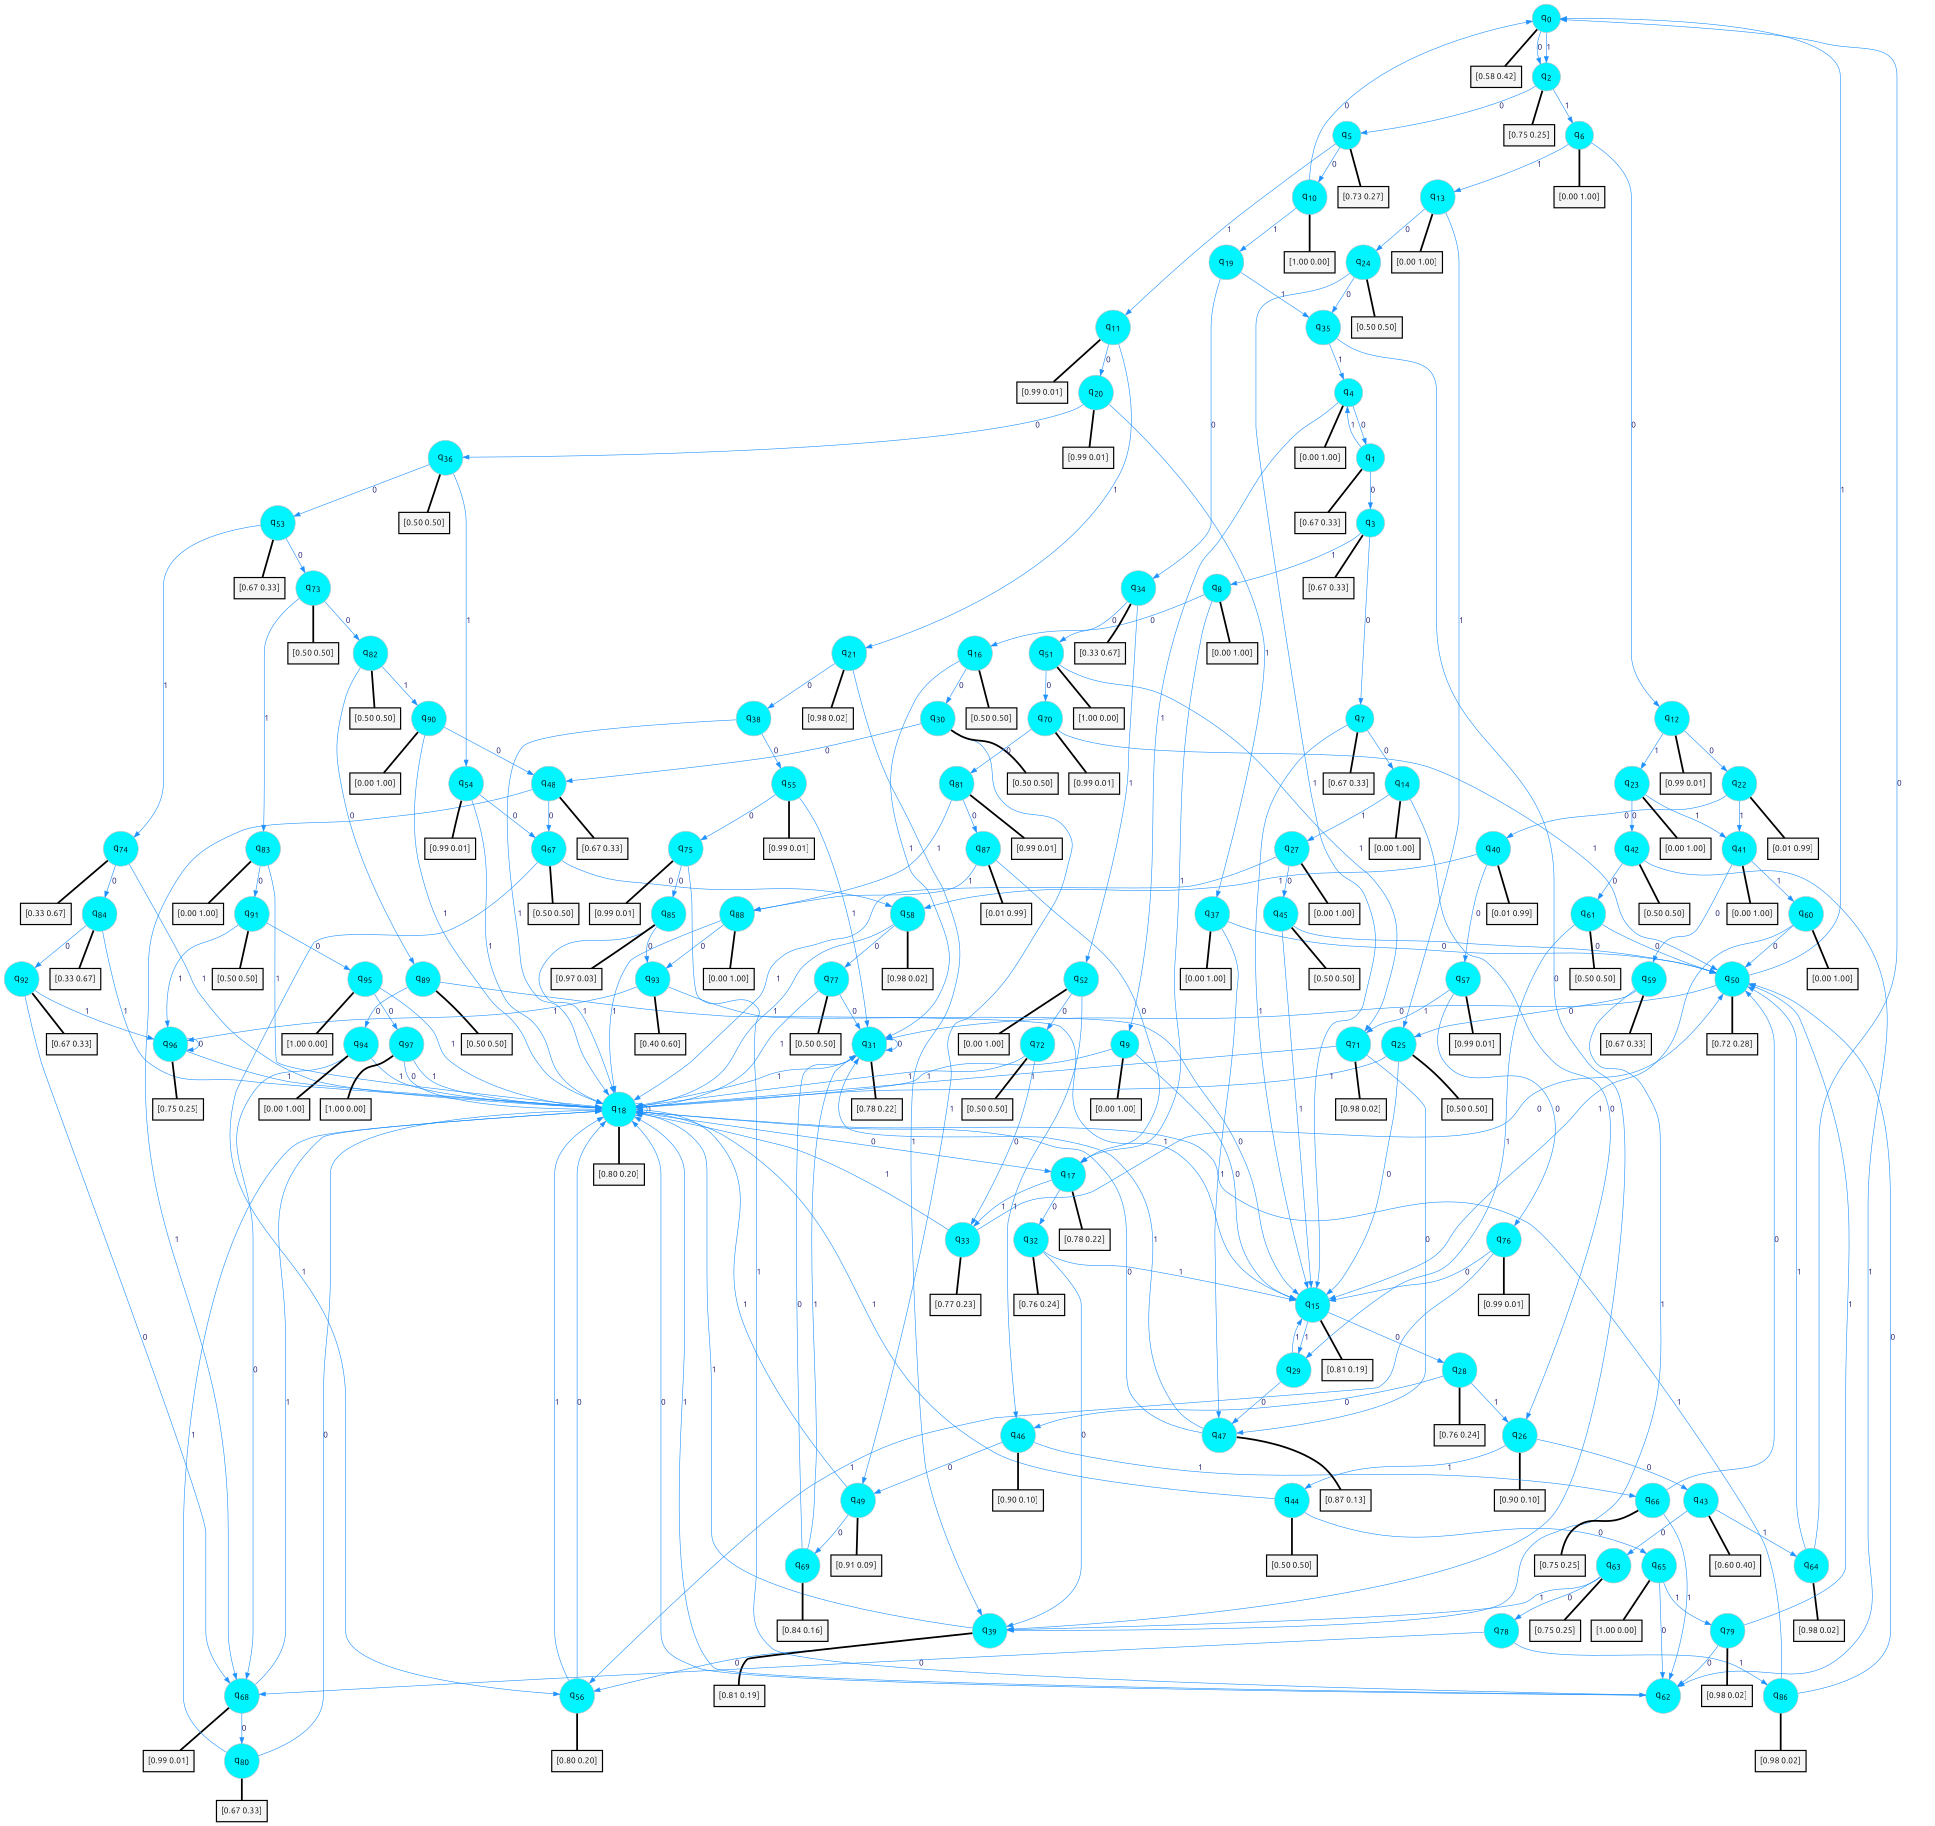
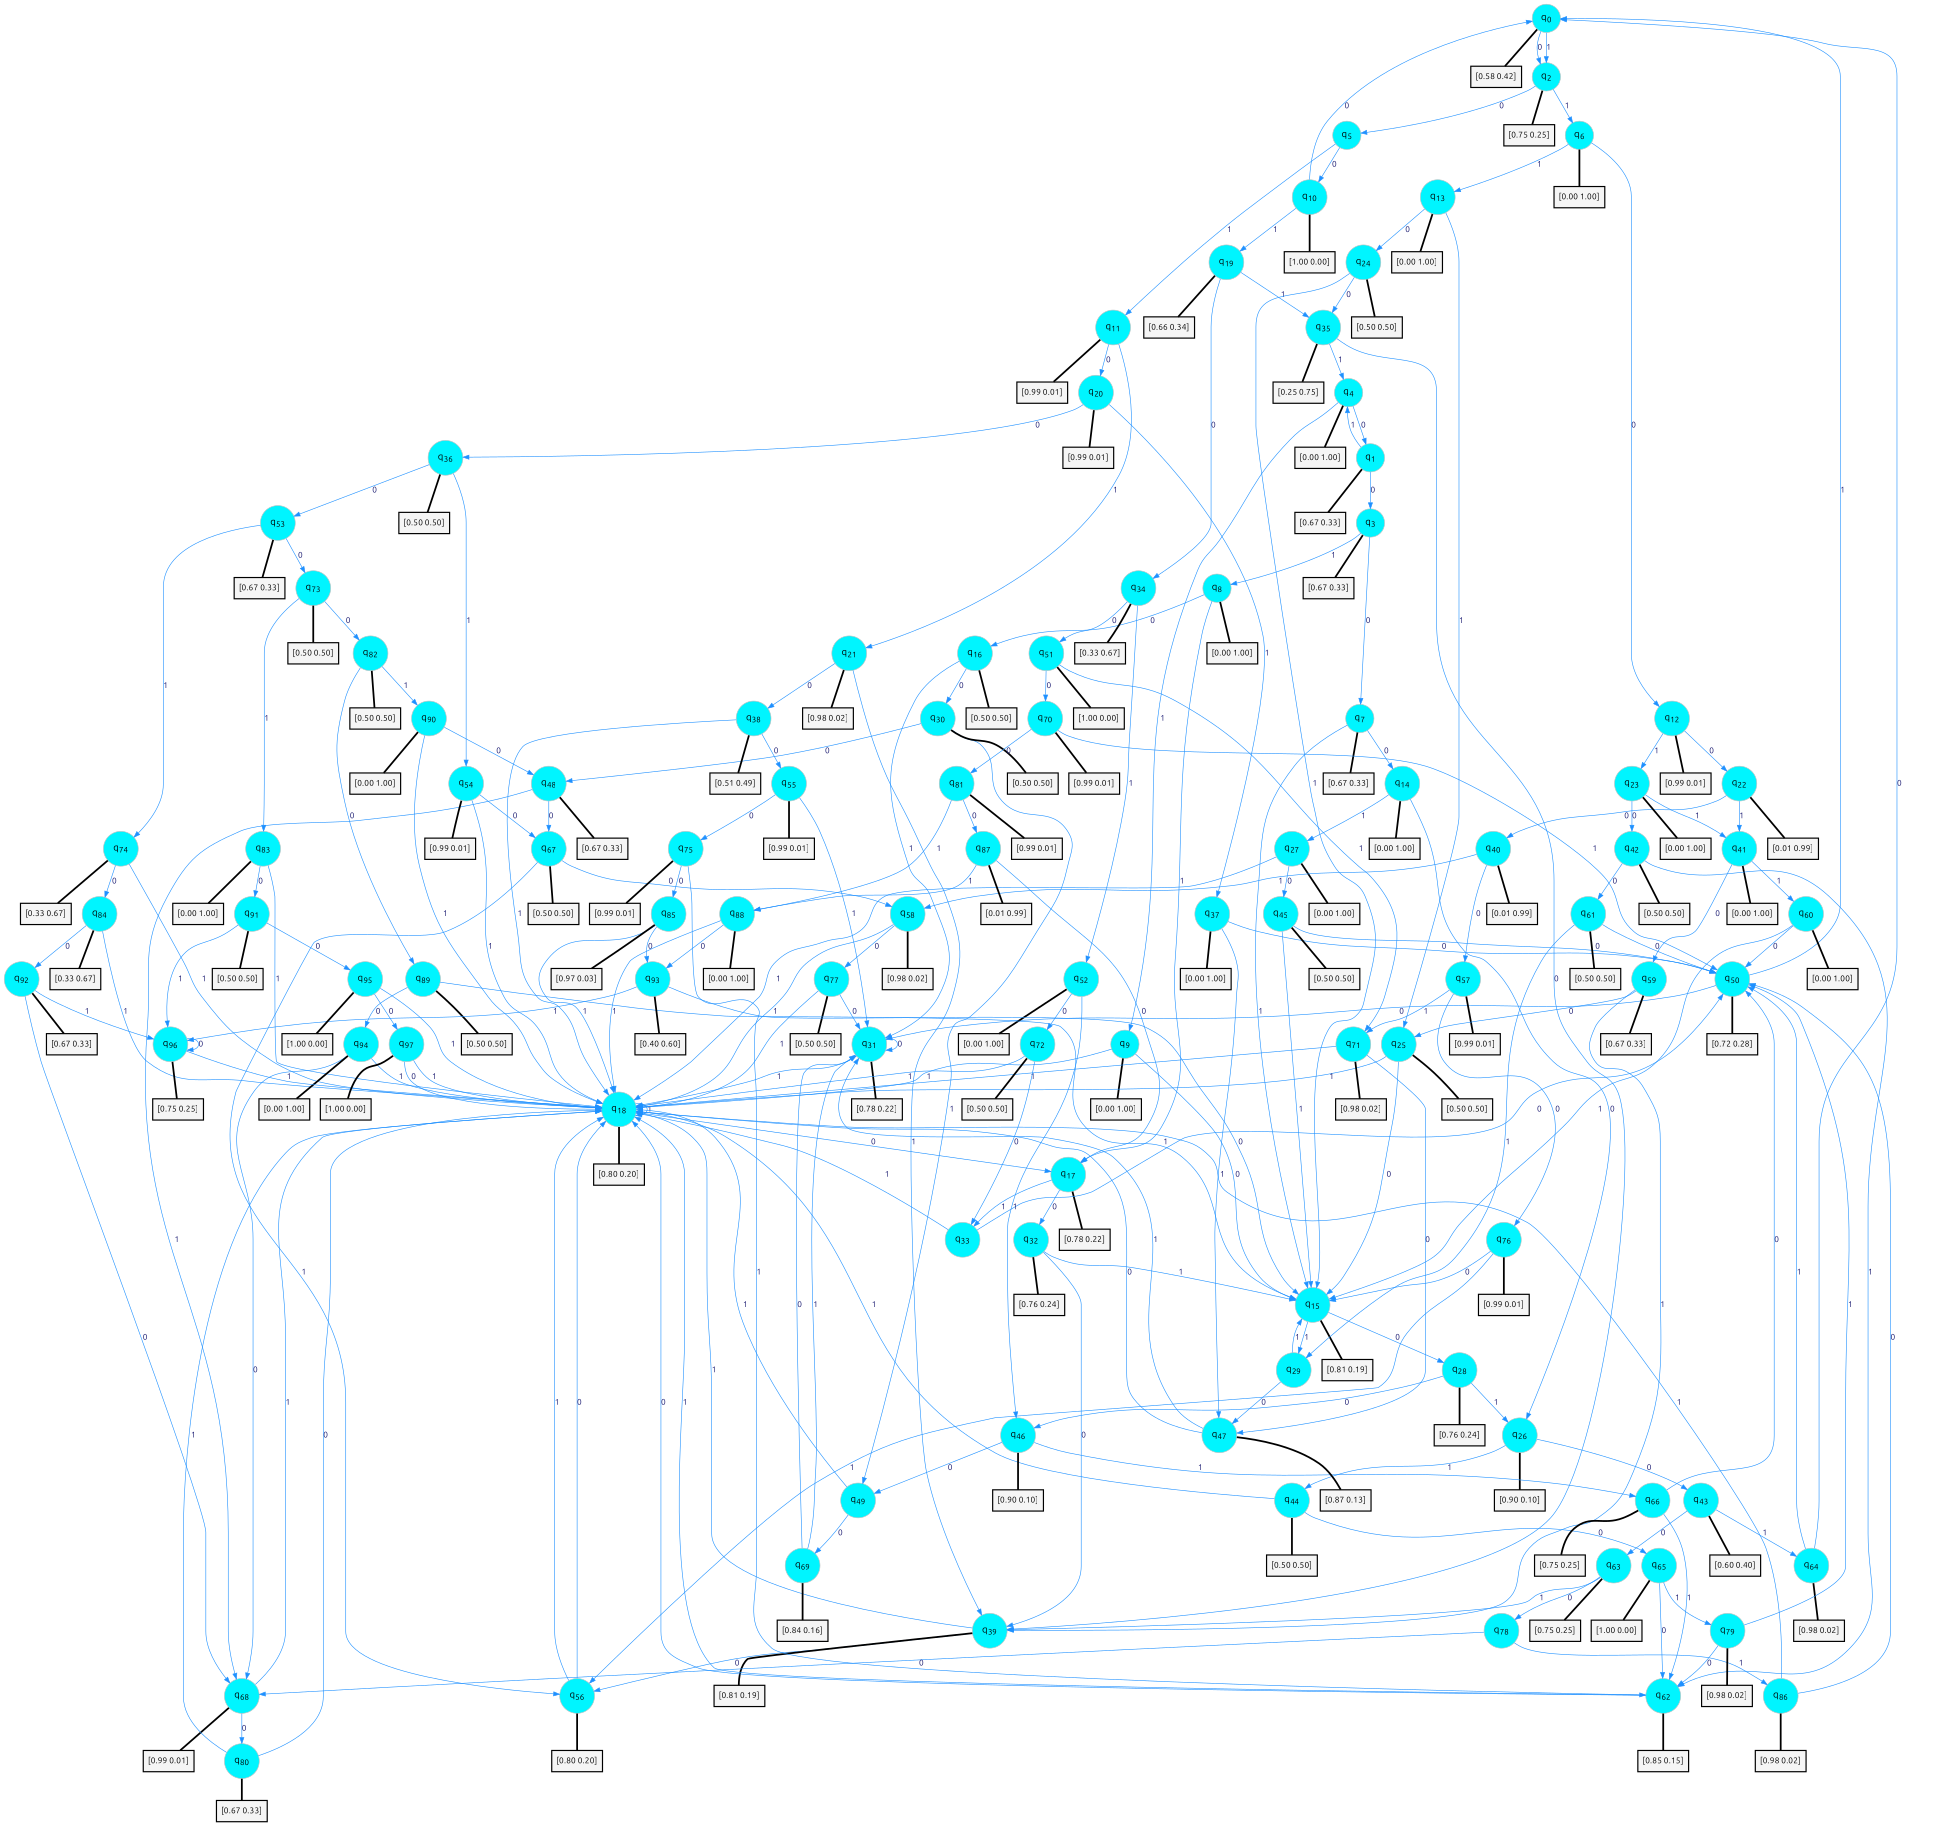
node "[0.73 0.27]": removed
node "[0.66 0.34]": added
node "[0.25 0.75]": added
node "[0.51 0.49]": added
node "[0.77 0.23]": removed
node "[0.91 0.09]": removed
node "[0.85 0.15]": added
